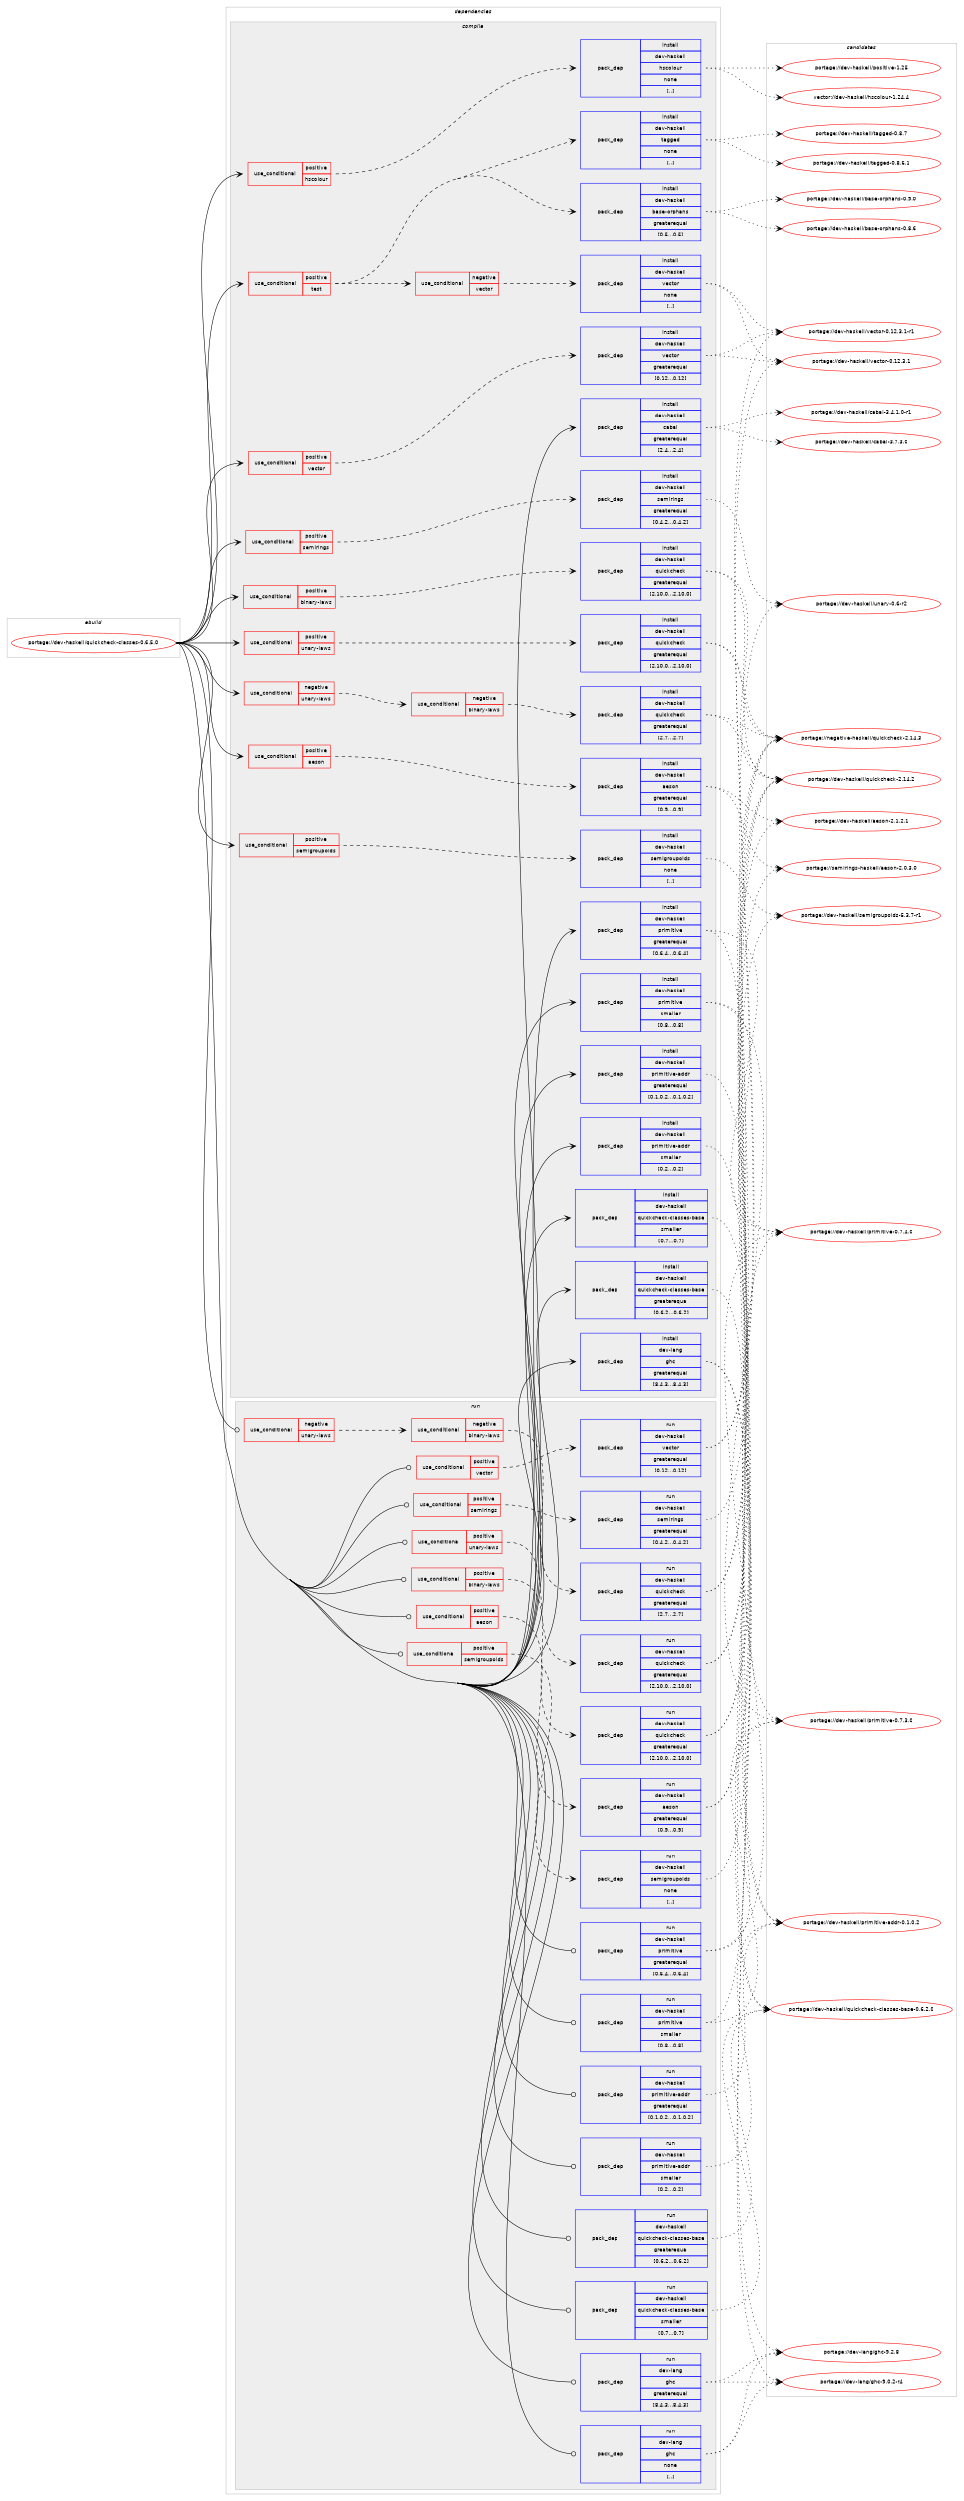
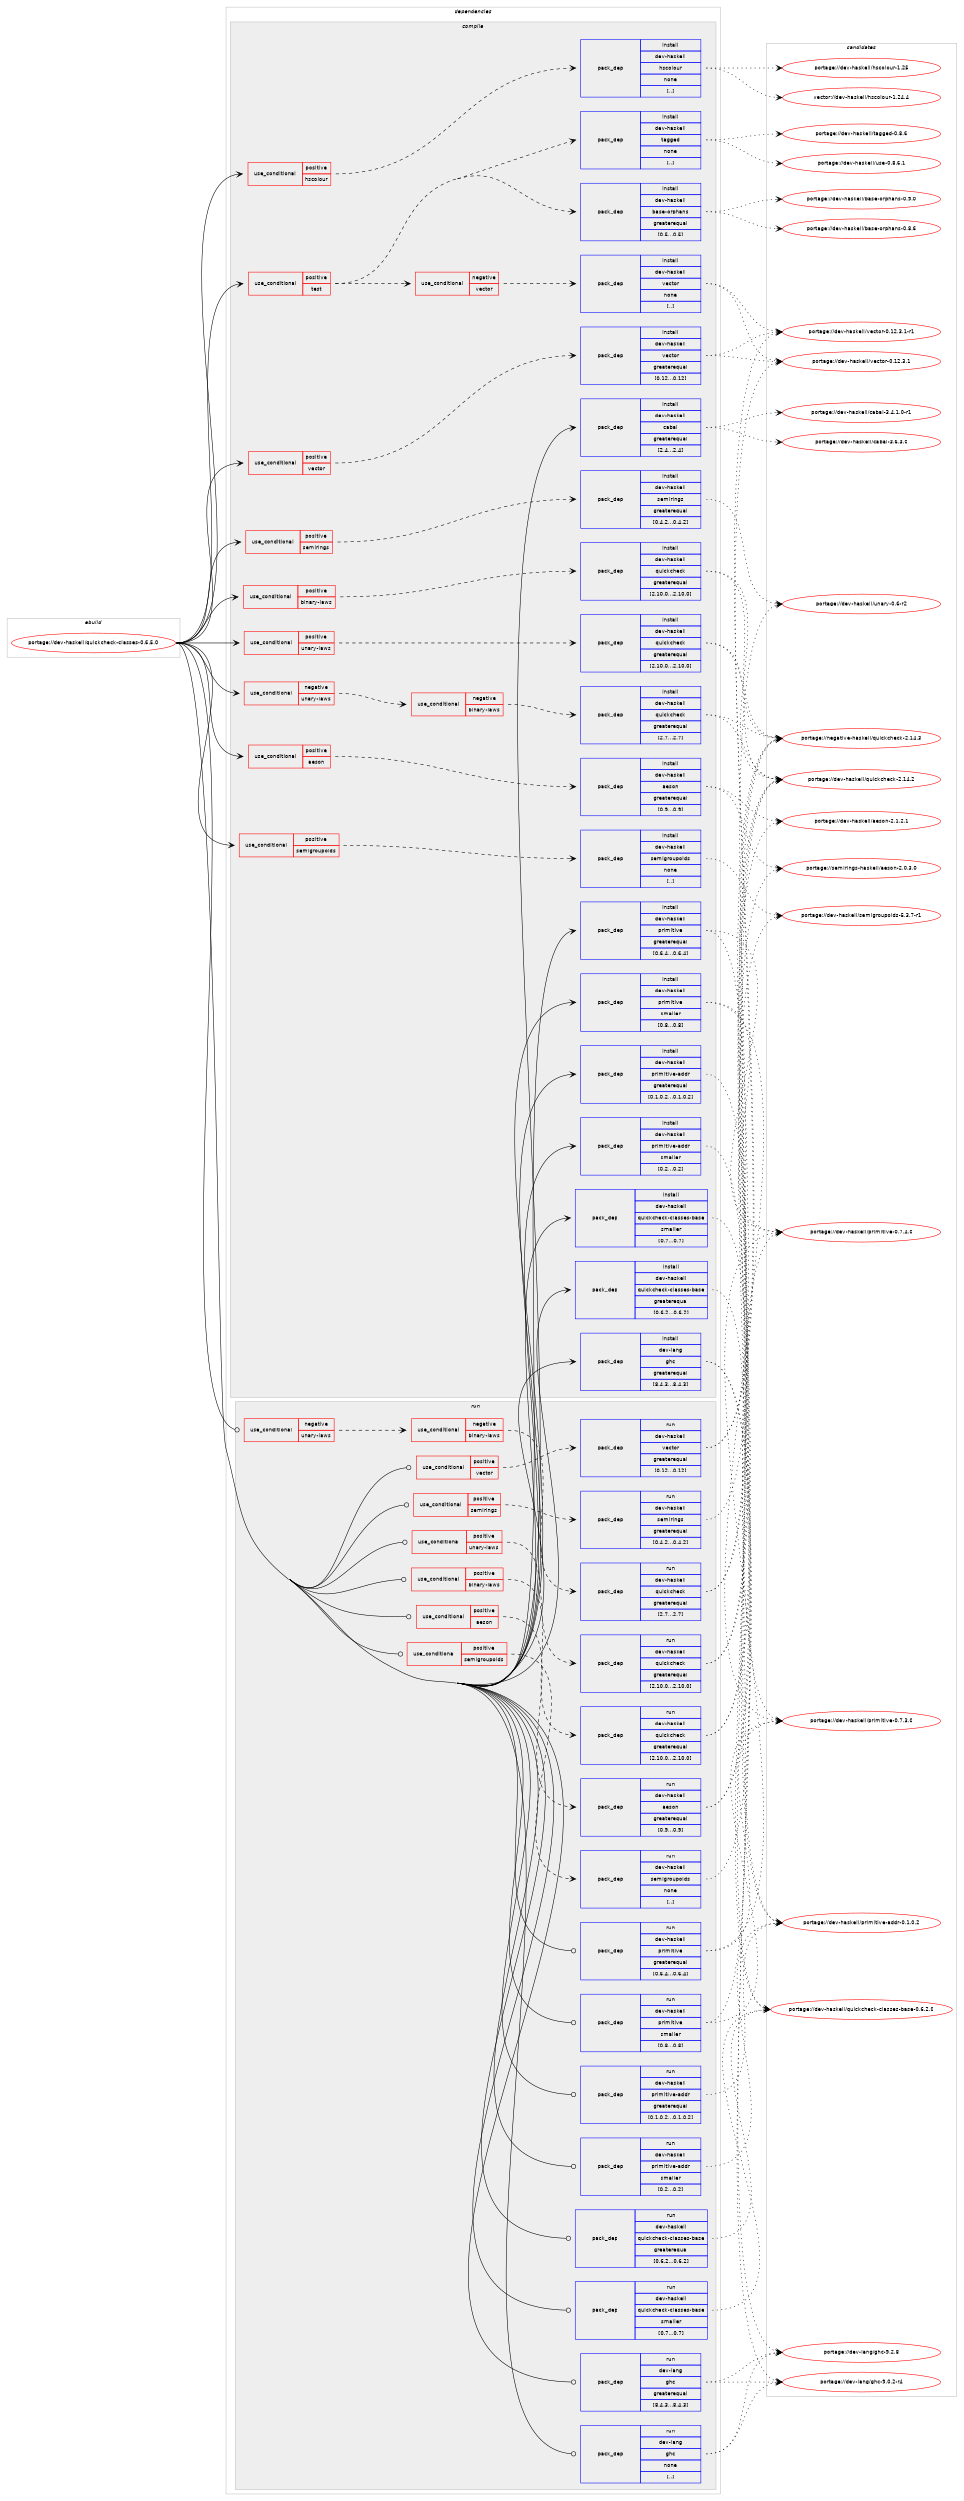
node "portage://dev-haskell/positive-1.25": label "portage://dev-haskell/positive-1.25" -> "portage://dev-haskell/hscolour-1.25"
node "portage://dev-haskell/tagged-0.8.7": label "portage://dev-haskell/tagged-0.8.7" -> "portage://dev-haskell/tagged-0.8.6"
node "portage://dev-haskell/tagged-0.8.6.1": label "portage://dev-haskell/tagged-0.8.6.1" -> "portage://dev-haskell/use-0.8.6.1"
node "portage://dev-haskell/cabal-3.7.3.0": label "portage://dev-haskell/cabal-3.7.3.0" -> "portage://dev-haskell/cabal-3.6.3.0"
